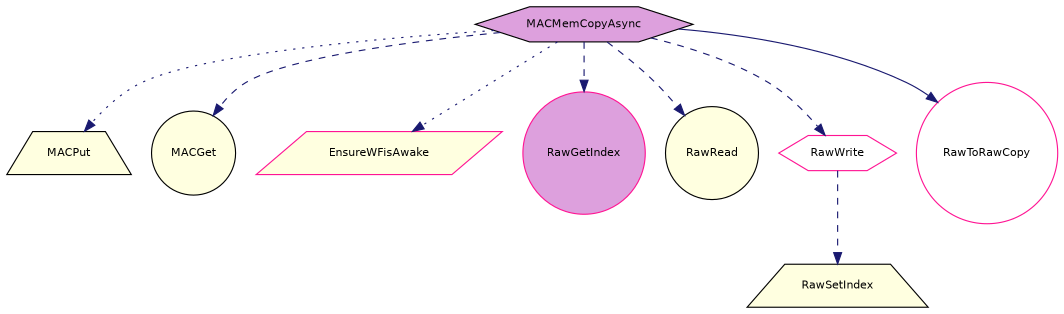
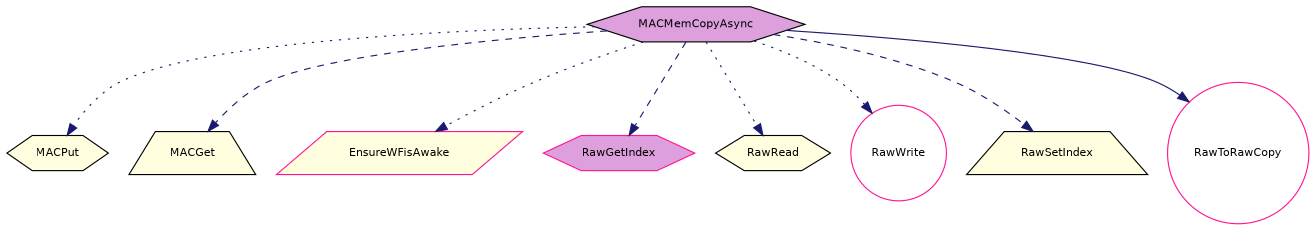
edge "MACMemCopyAsync" -> "RawWrite": style dashed -> dotted
edge "MACMemCopyAsync" -> "RawRead": style dashed -> dotted
node "MACPut": shape trapezium -> hexagon
node "MACGet": shape circle -> trapezium
node "RawGetIndex": shape circle -> hexagon
node "RawRead": shape circle -> hexagon
node "RawWrite": shape hexagon -> circle
edge "RawWrite" -> "RawSetIndex": now "MACMemCopyAsync" -> "RawSetIndex"
